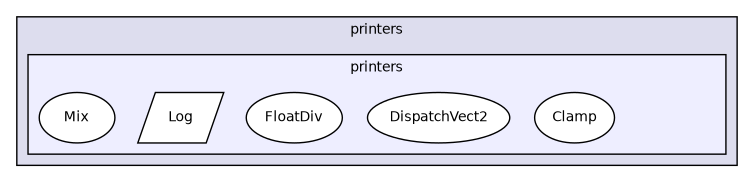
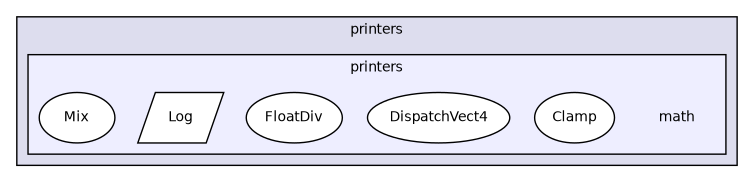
node "DispatchVect2": label "DispatchVect2" -> "DispatchVect4"
node "math": added
